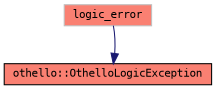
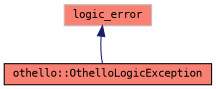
edge "logic_error" -> "othello::OthelloLogicException": reversed
